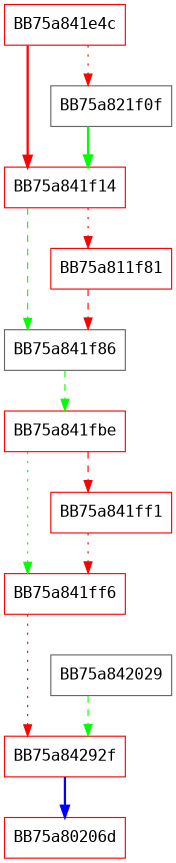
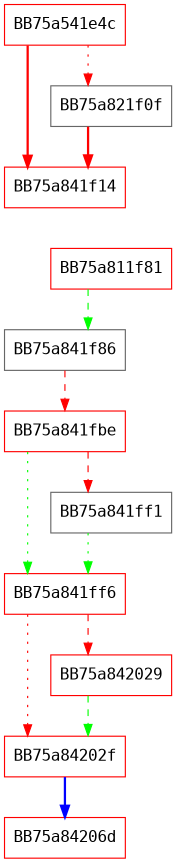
node "BB75a841e4c": label "BB75a841e4c" -> "BB75a541e4c"
edge "BB75a821f0f" -> "BB75a841f14": color green -> red
edge "BB75a841f14" -> "BB75a811f81": removed
edge "BB75a841f14" -> "BB75a841f86": removed
edge "BB75a811f81" -> "BB75a841f86": color red -> green
edge "BB75a841f86" -> "BB75a841fbe": color green -> red
node "BB75a841ff1": color red -> gray40
edge "BB75a841ff1" -> "BB75a841ff6": color red -> green
edge "BB75a841ff6" -> "BB75a842029": added
node "BB75a842029": color gray40 -> red
node "BB75a84292f": label "BB75a84292f" -> "BB75a84202f"
node "BB75a80206d": label "BB75a80206d" -> "BB75a84206d"
